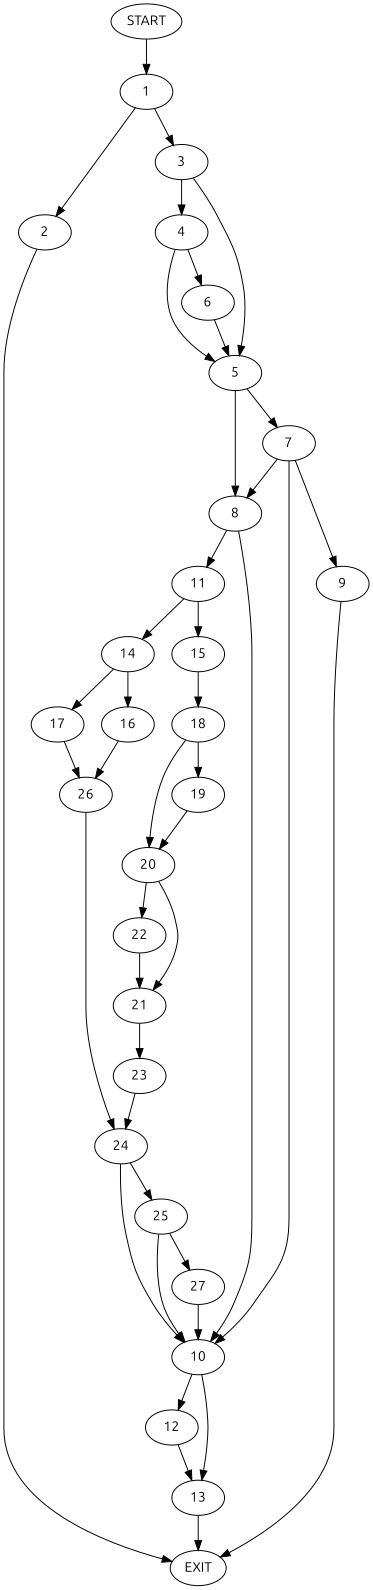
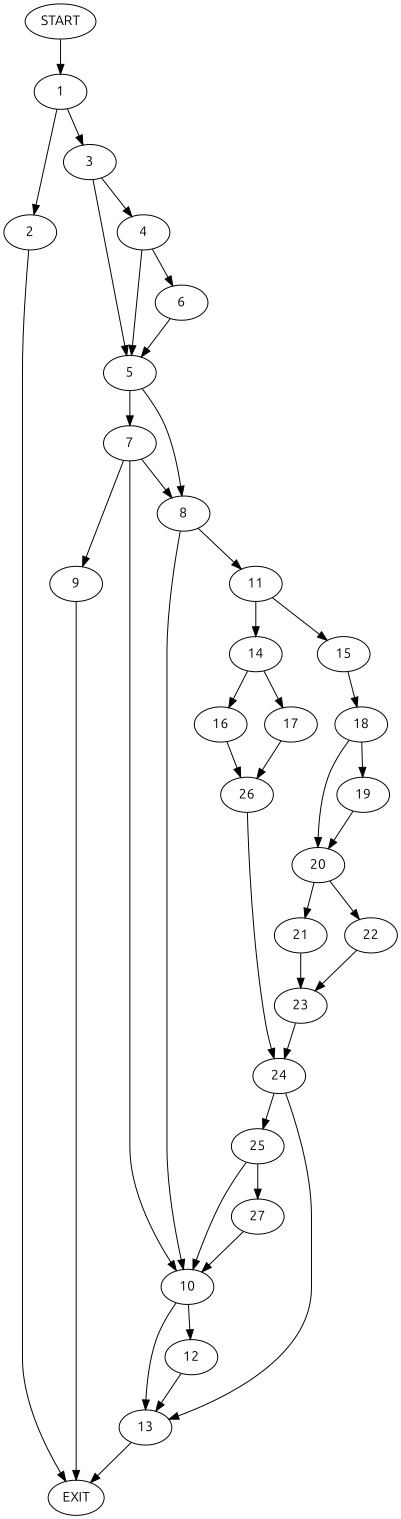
edge "22" -> "21": now "22" -> "23"
edge "24" -> "10": now "24" -> "13"
